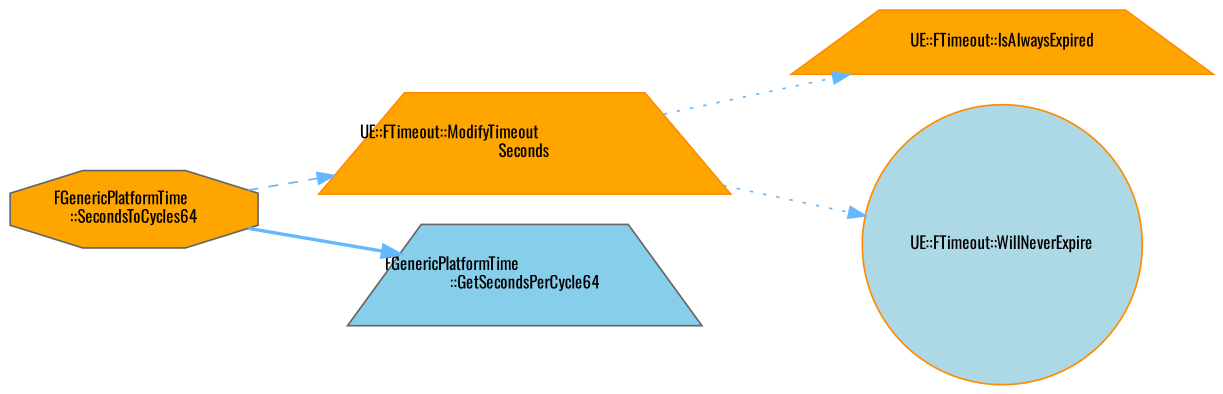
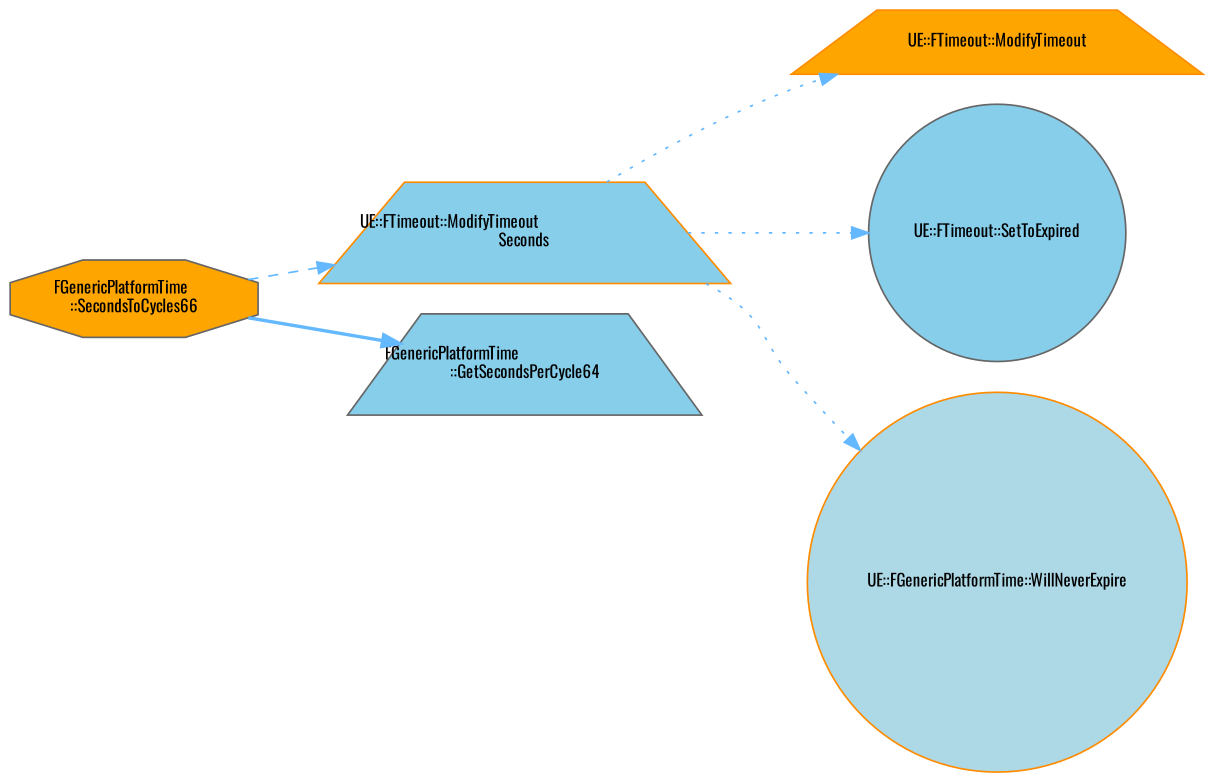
node "UE::FTimeout::IsAlwaysExpired": label "UE::FTimeout::IsAlwaysExpired" -> "UE::FTimeout::ModifyTimeout"
node "UE::FTimeout::ModifyTimeout Seconds": fillcolor orange -> skyblue
node "FGenericPlatformTime ::SecondsToCycles64": label "FGenericPlatformTime ::SecondsToCycles64" -> "FGenericPlatformTime ::SecondsToCycles66"
node "UE::FTimeout::SetToExpired": added
node "UE::FTimeout::WillNeverExpire": label "UE::FTimeout::WillNeverExpire" -> "UE::FGenericPlatformTime::WillNeverExpire"
